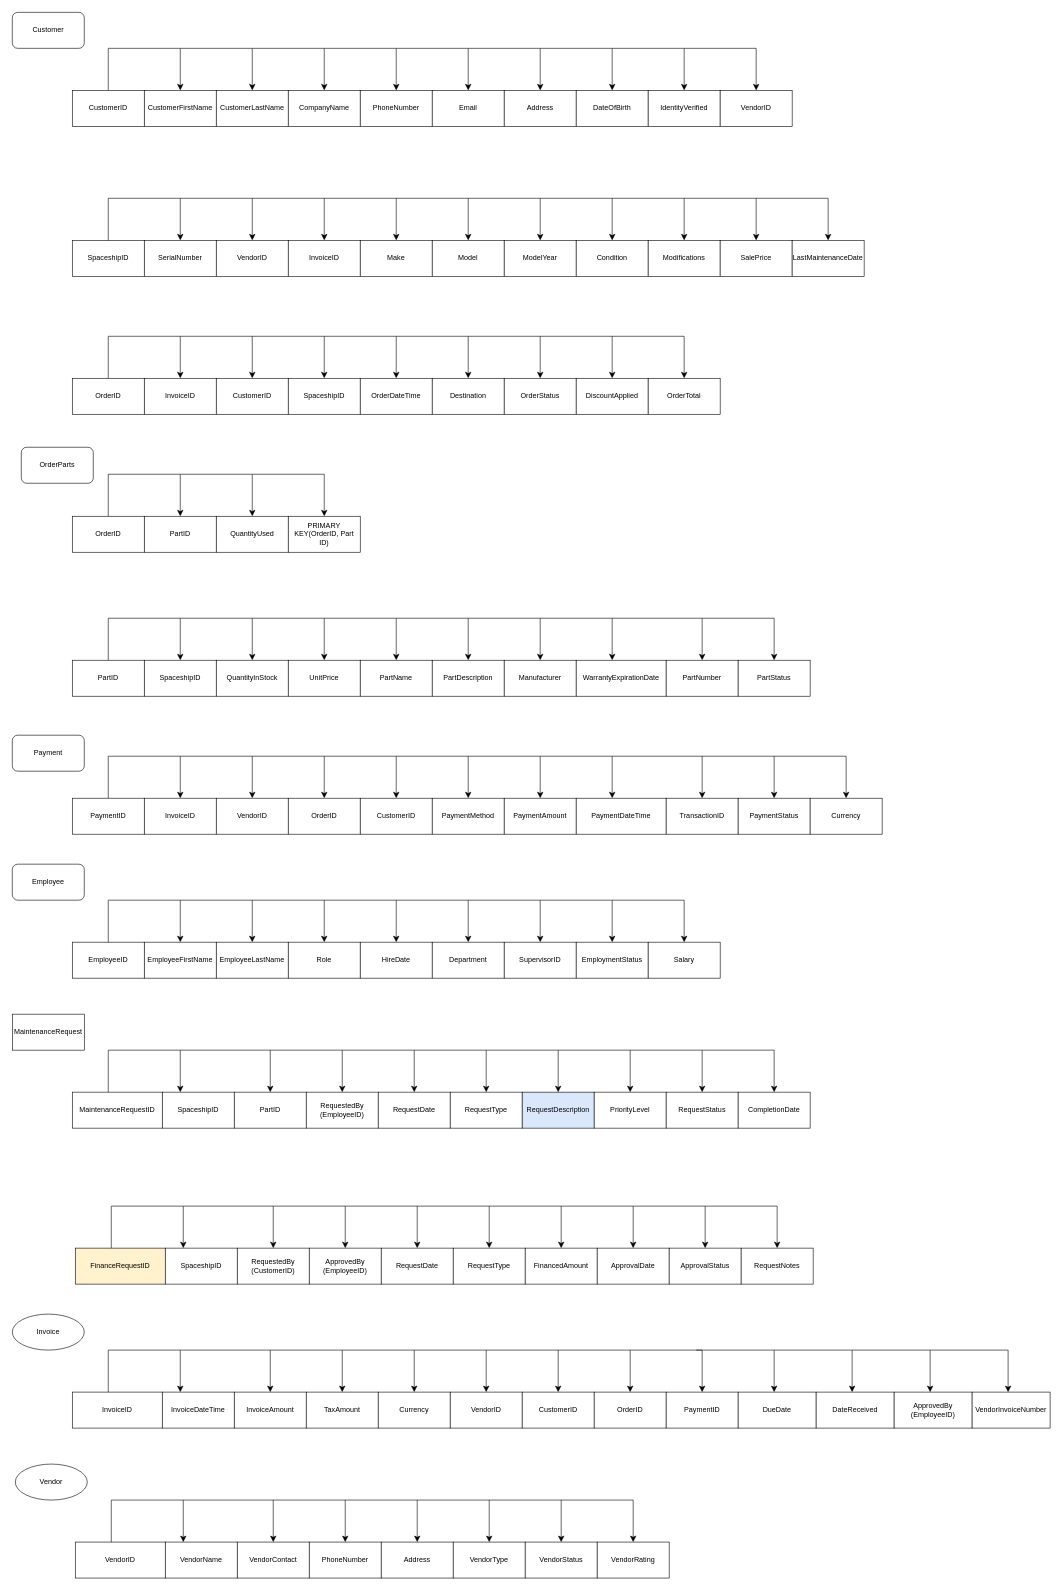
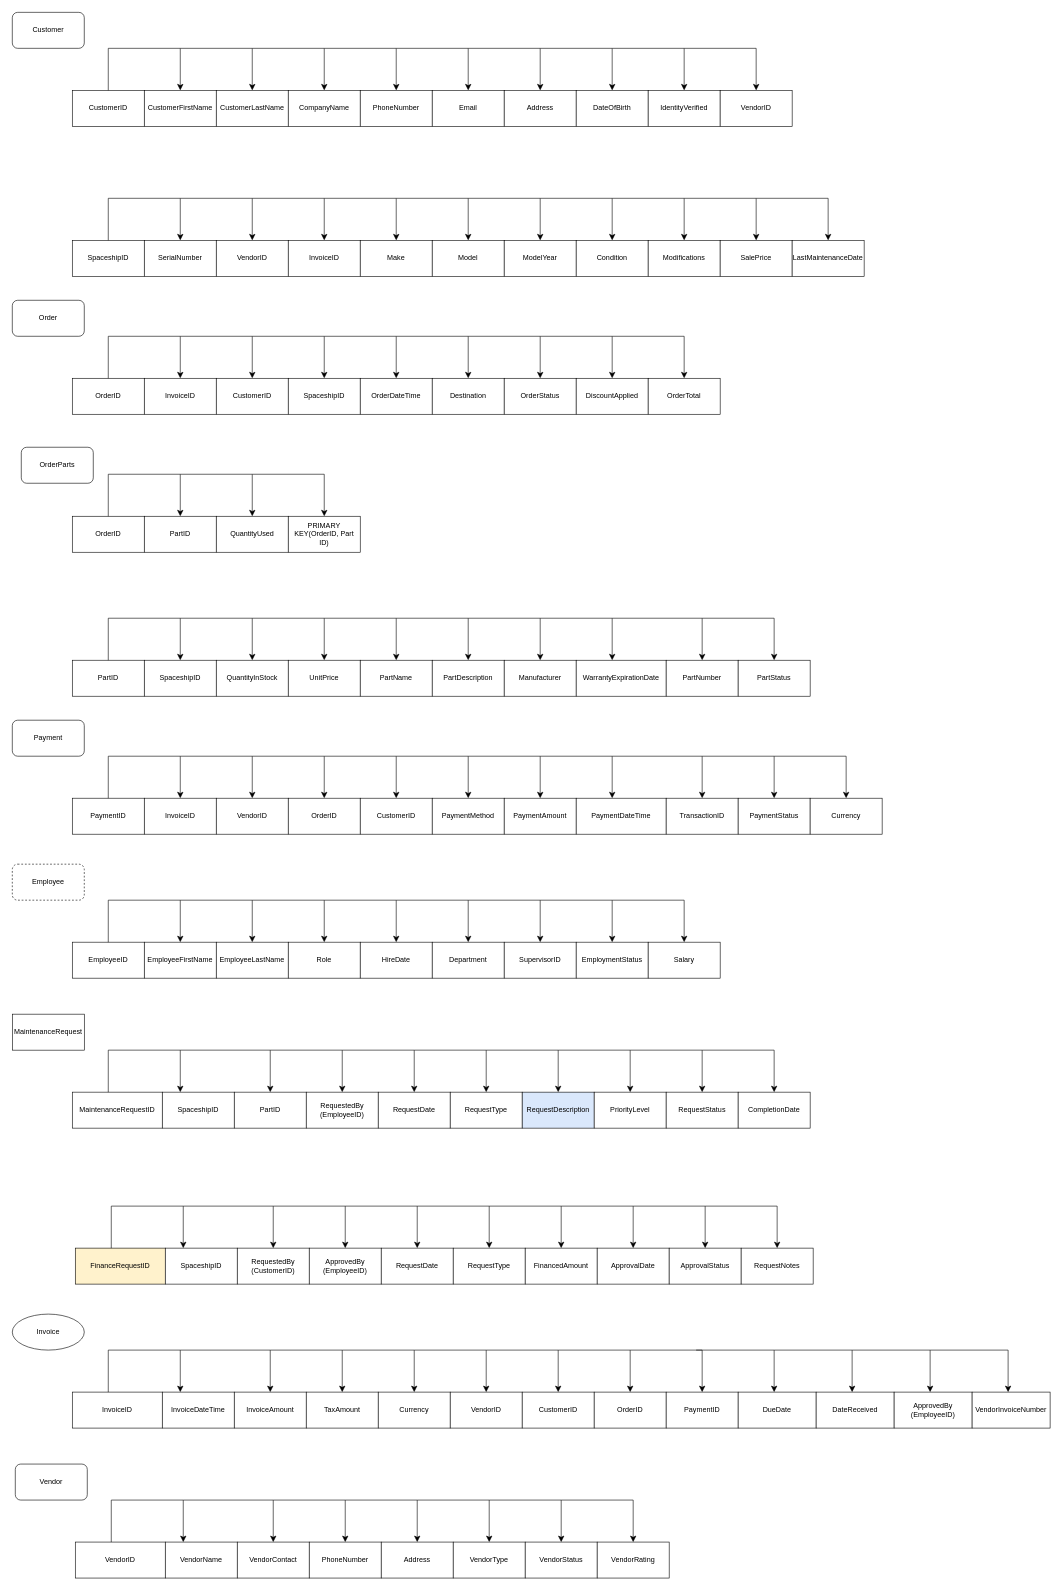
node "Order": added
node "Payment": moved (48, 753) -> (48, 738)
node "Employee": style solid -> dashed
node "Vendor": shape ellipse -> rounded rectangle
